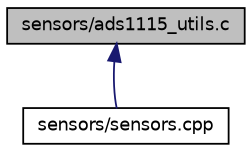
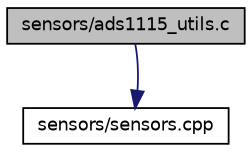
edge "sensors/sensors.cpp" -> "sensors/ads1115_utils.c": reversed
